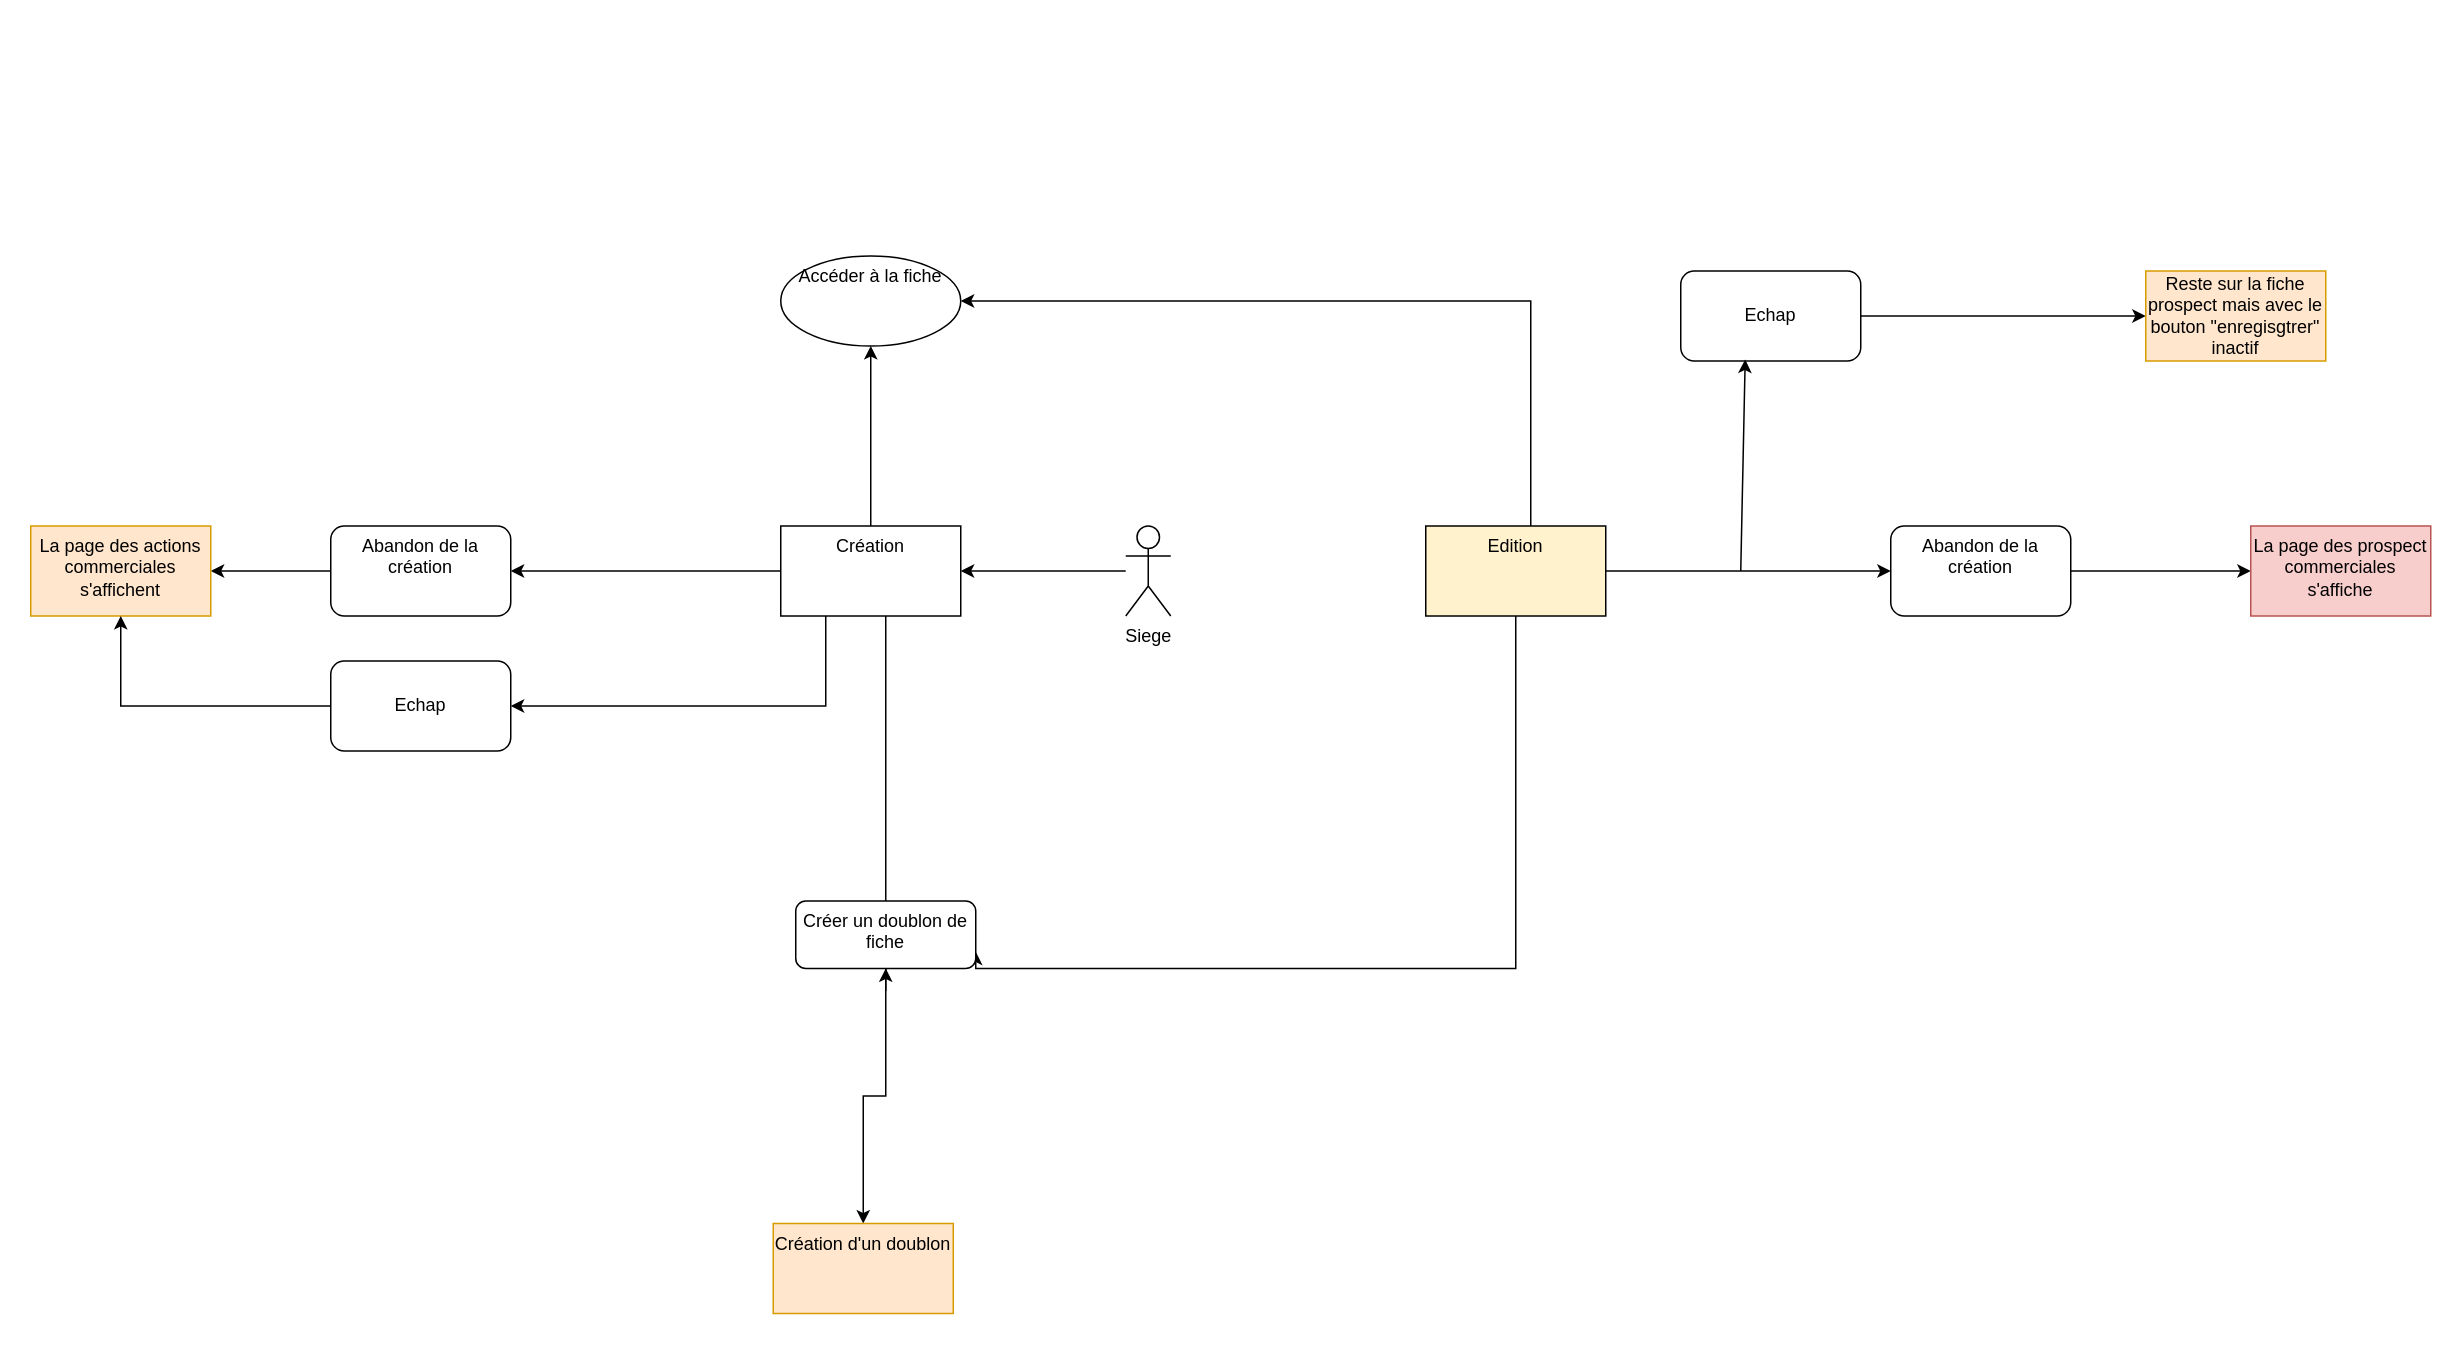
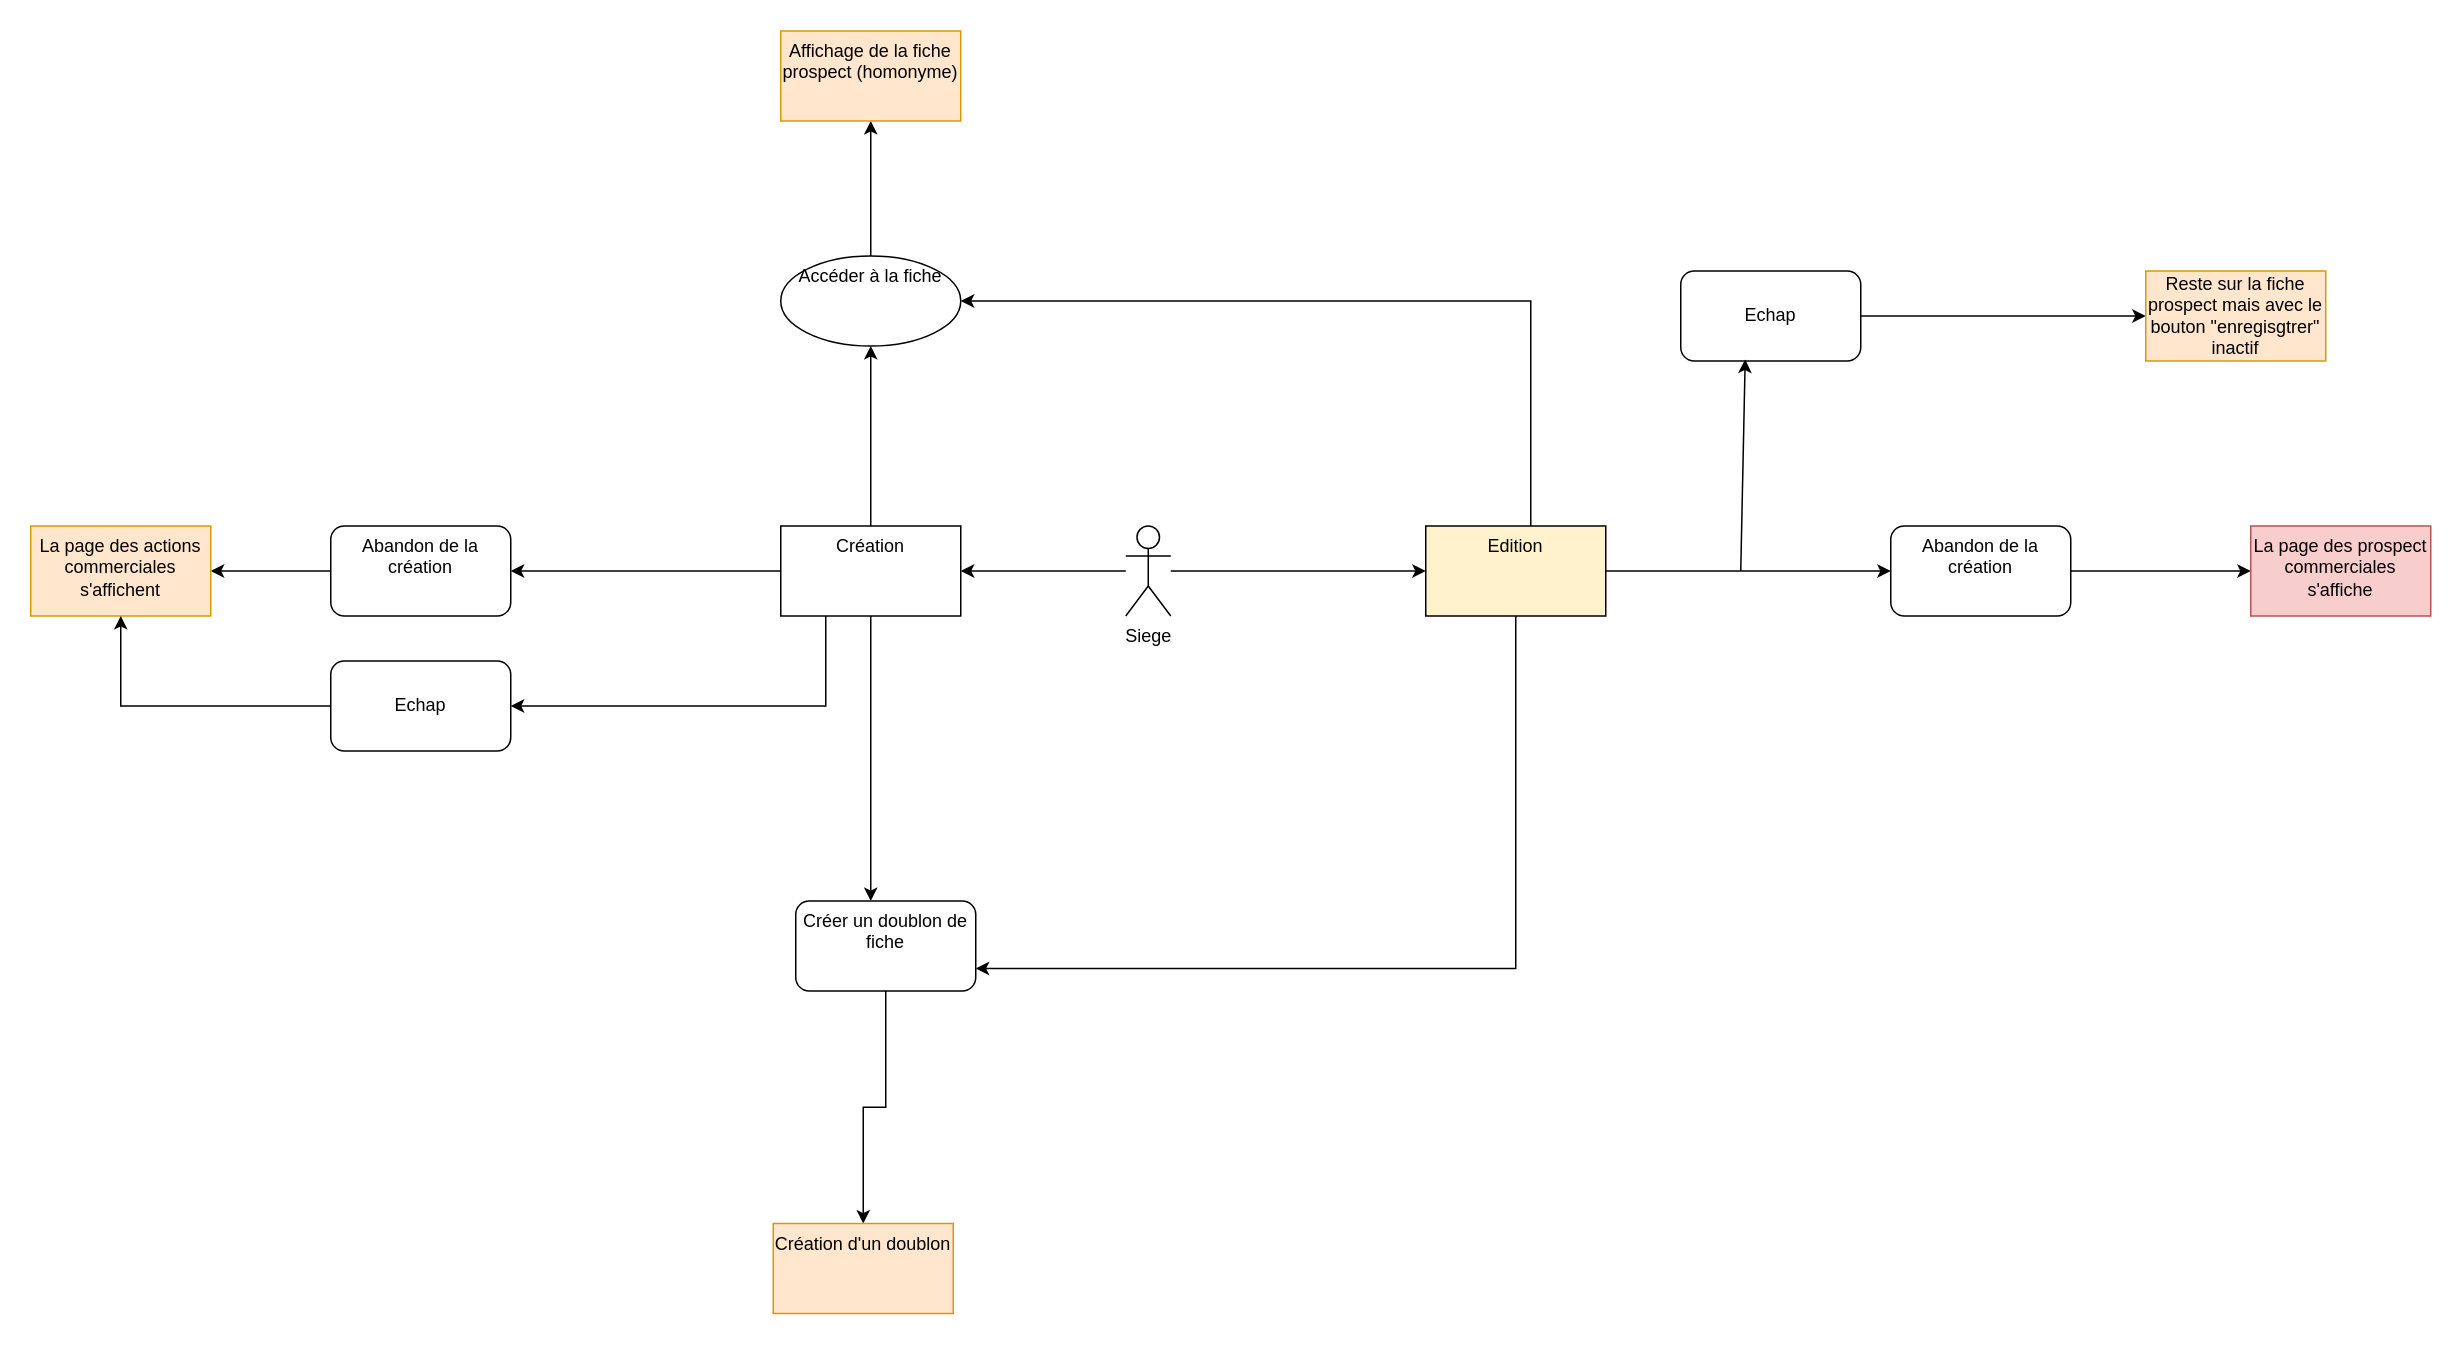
node "Affichage de la fiche prospect (homonyme)": added
edge "Accéder à la fiche" -> "Affichage de la fiche prospect (homonyme)": added
edge "Siege" -> "Edition": added
node "Créer un doublon de fiche": size 180x68 -> 180x90
